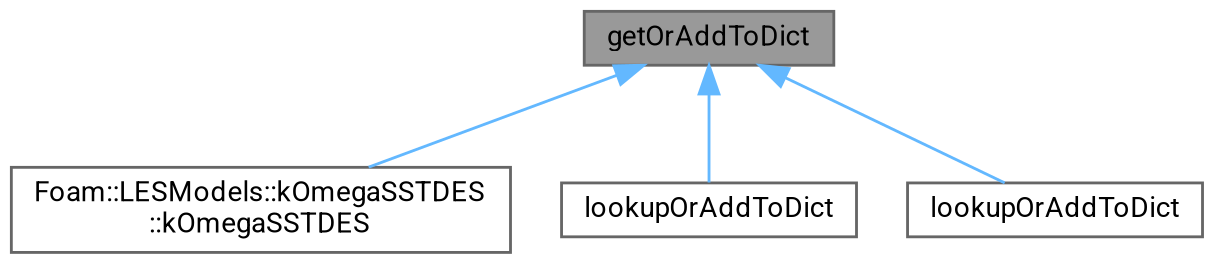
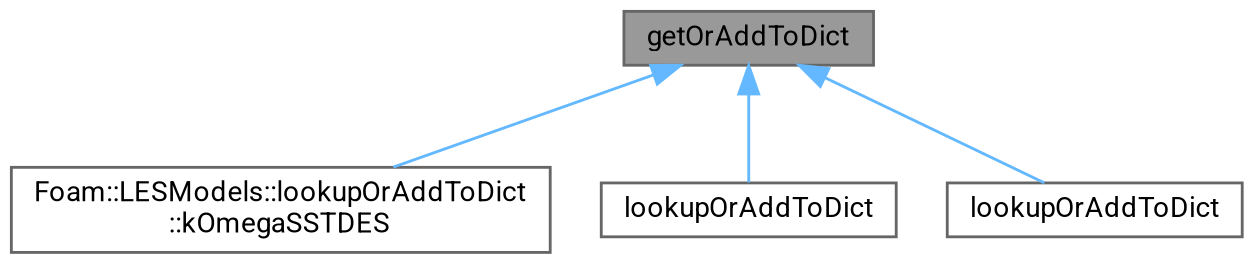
node "Foam::LESModels::kOmegaSSTDES ::kOmegaSSTDES": label "Foam::LESModels::kOmegaSSTDES ::kOmegaSSTDES" -> "Foam::LESModels::lookupOrAddToDict ::kOmegaSSTDES"
